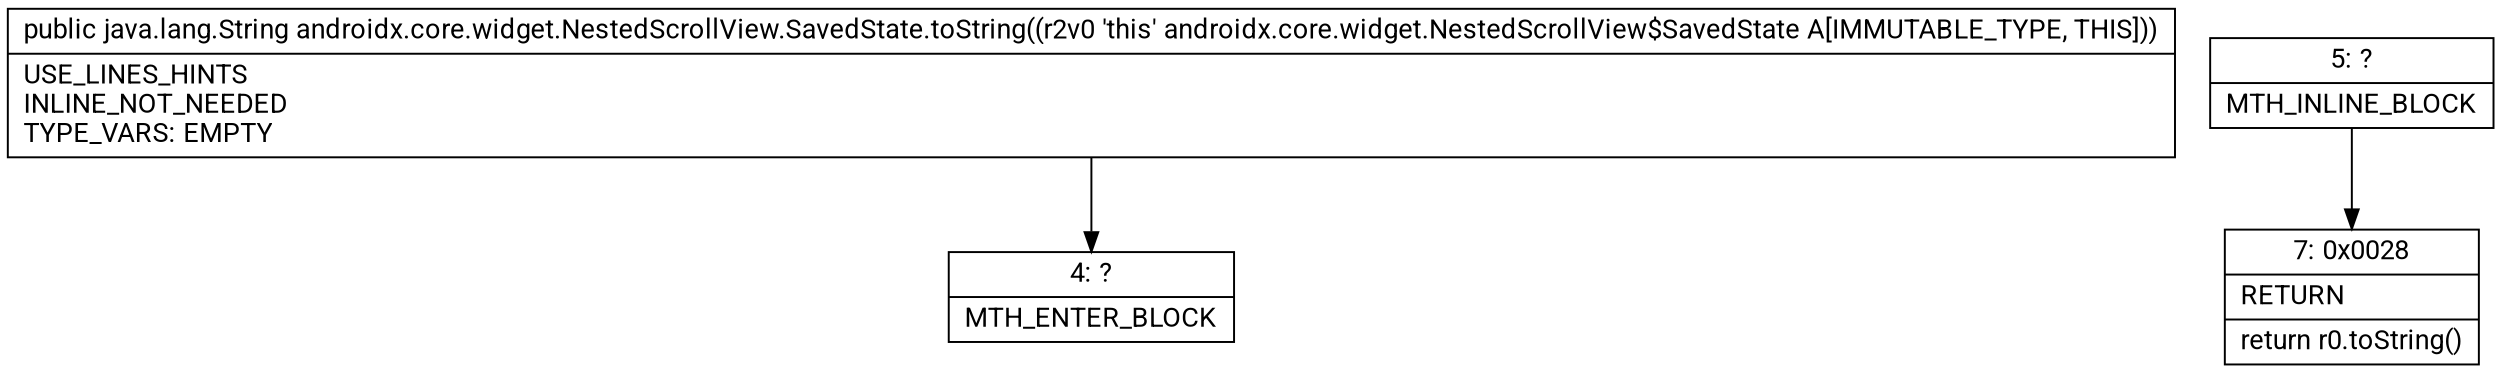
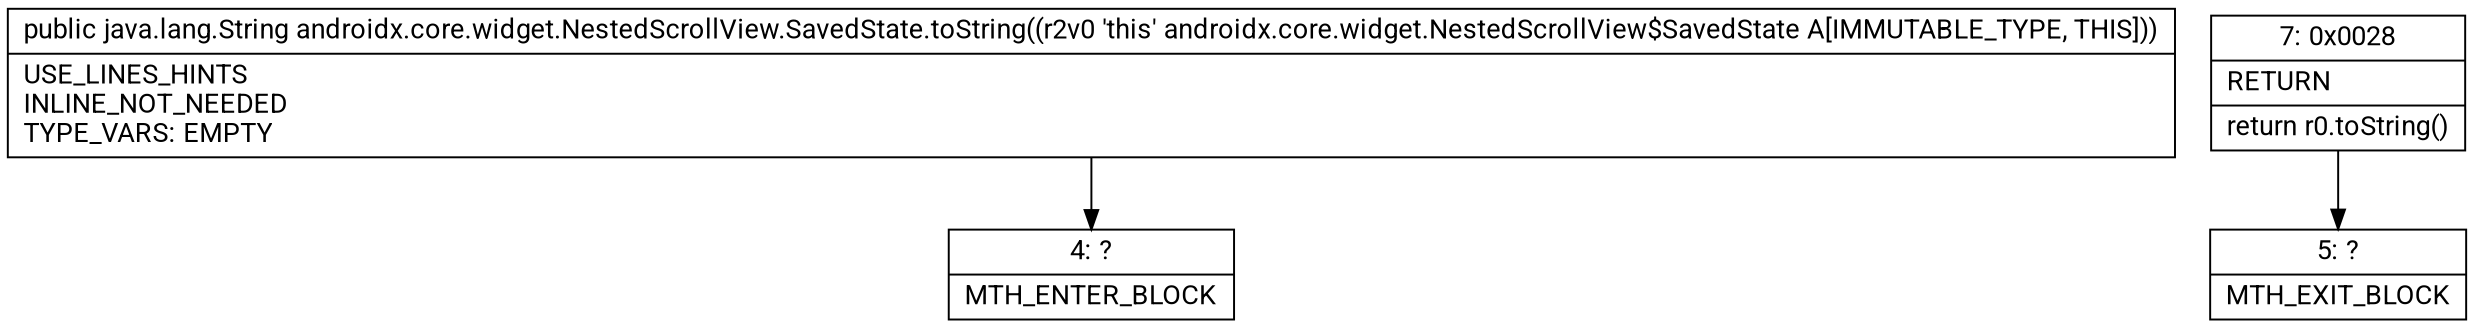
node "5: ?": text "MTH_INLINE_BLOCK" -> "MTH_EXIT_BLOCK"
edge "5: ?" -> "7: 0x0028": reversed
